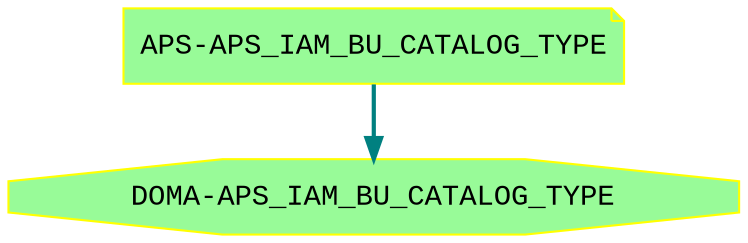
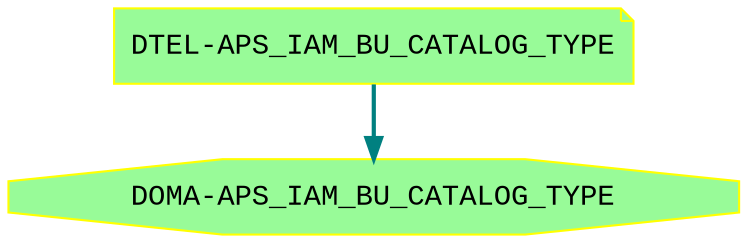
node "APS-APS_IAM_BU_CATALOG_TYPE": label "APS-APS_IAM_BU_CATALOG_TYPE" -> "DTEL-APS_IAM_BU_CATALOG_TYPE"
